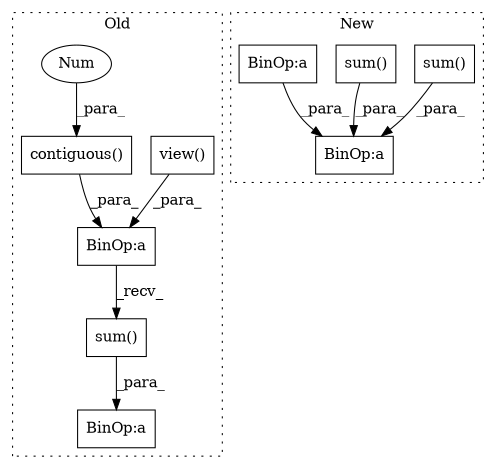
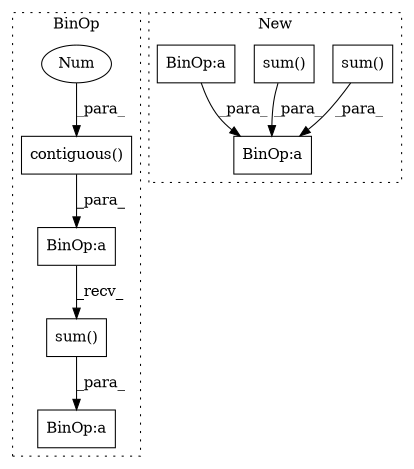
cluster "Old": label "Old" -> "BinOp"
node "view()": removed
